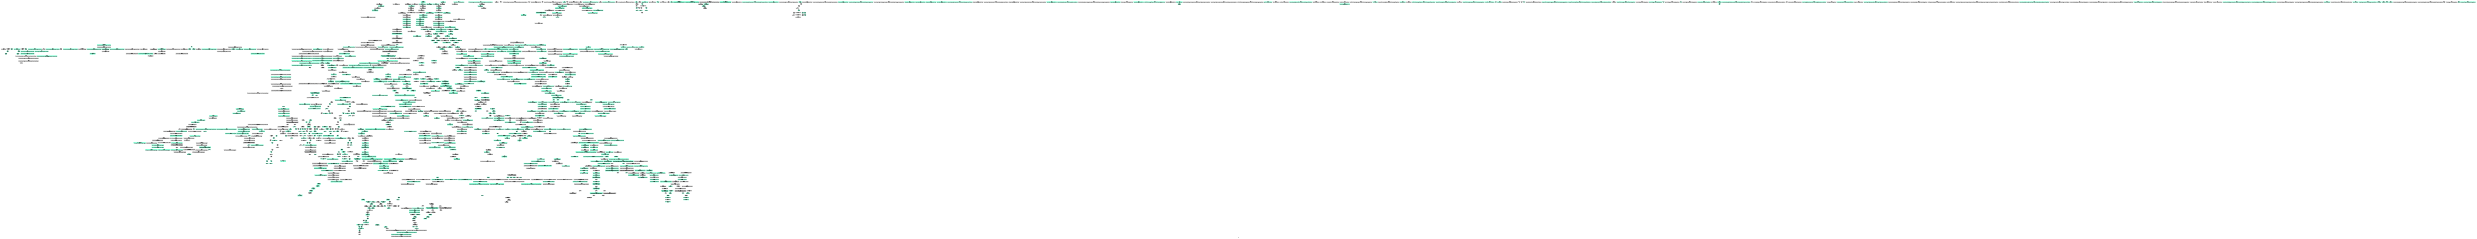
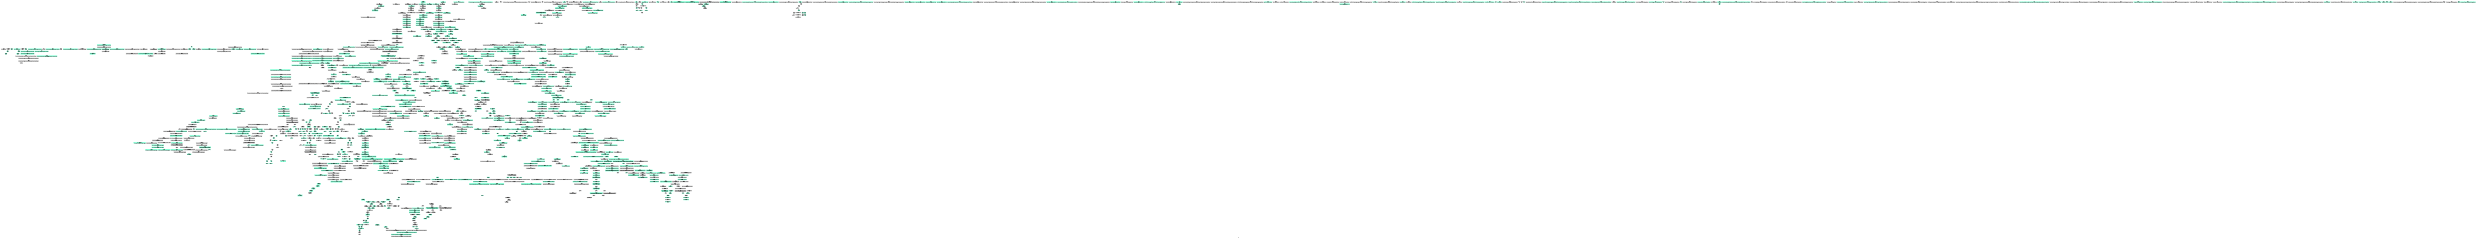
node "NodeID: 2132": added
